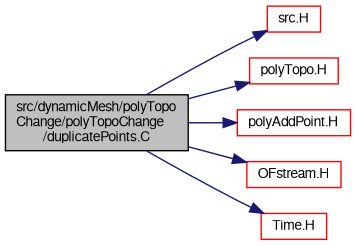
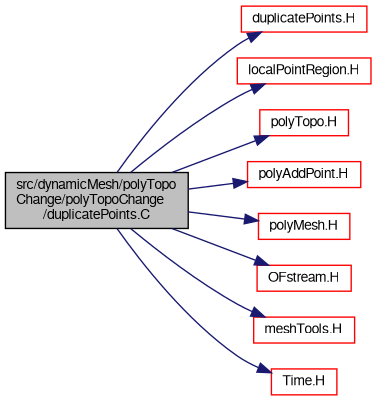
node "src.H": label "src.H" -> "duplicatePoints.H"
node "localPointRegion.H": added
node "polyMesh.H": added
node "meshTools.H": added
